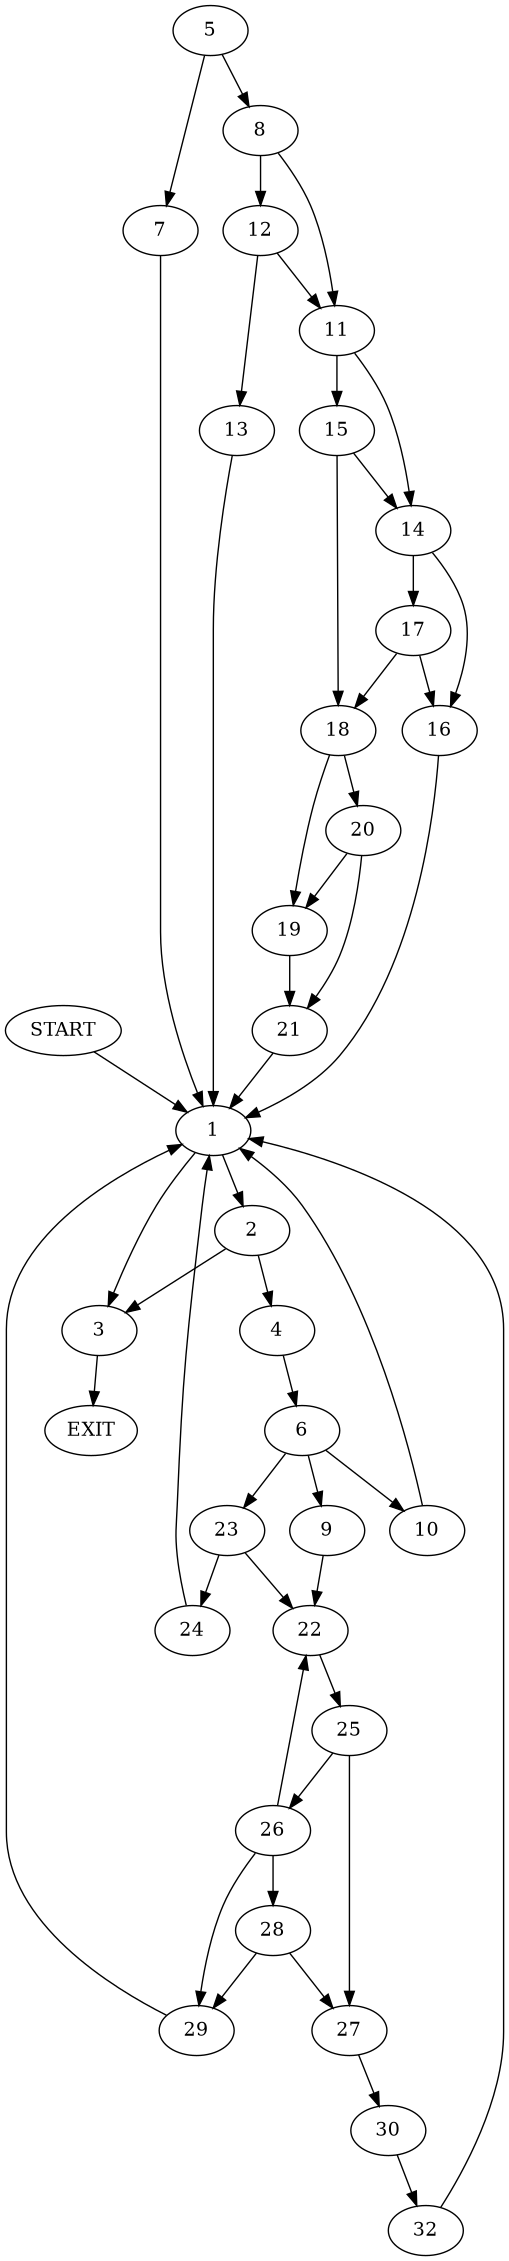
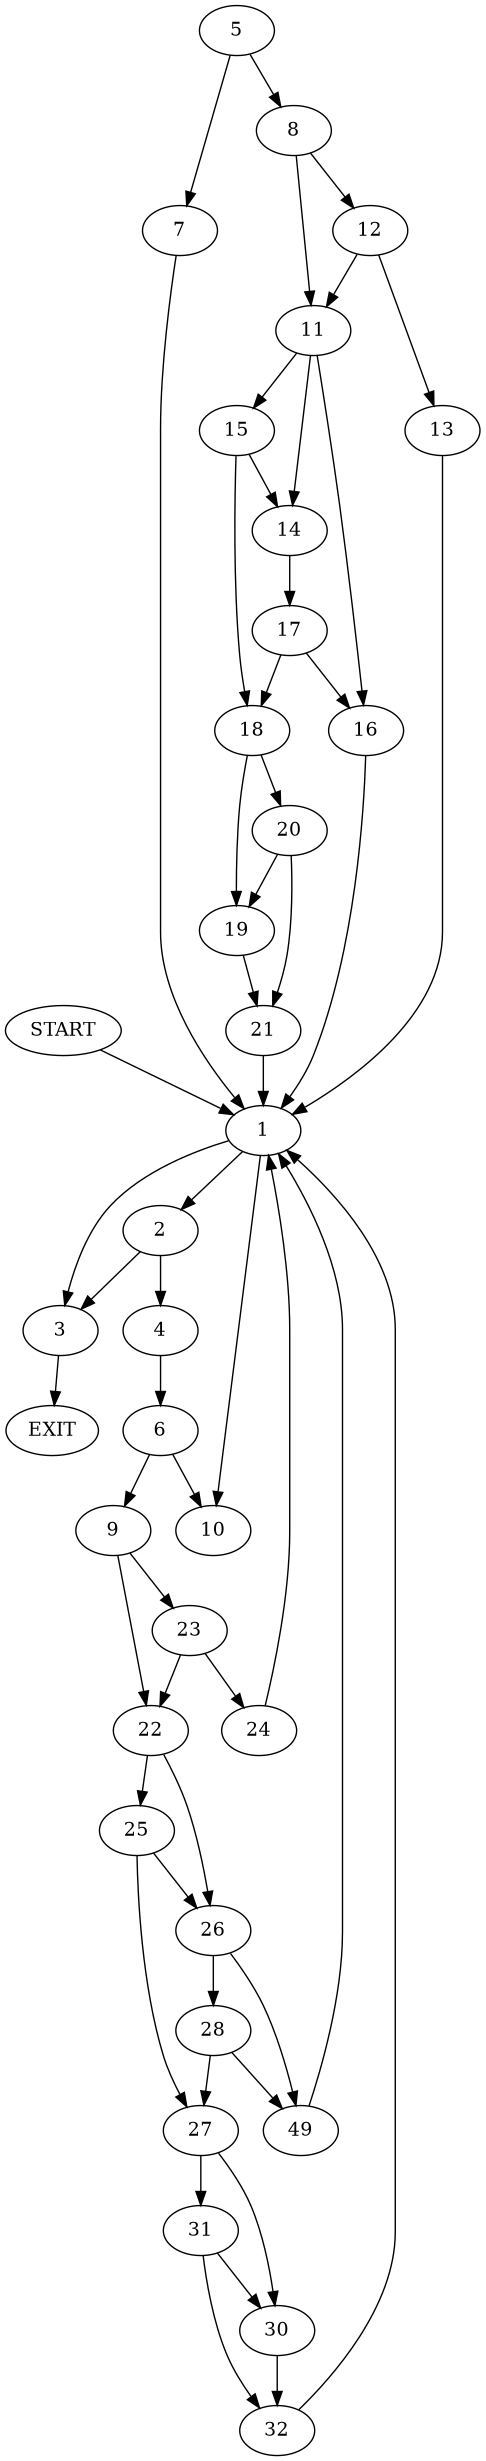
edge "14" -> "16": now "11" -> "16"
edge "10" -> "1": reversed
edge "6" -> "23": now "9" -> "23"
edge "26" -> "22": reversed
node "29": label "29" -> "49"
node "31": added
